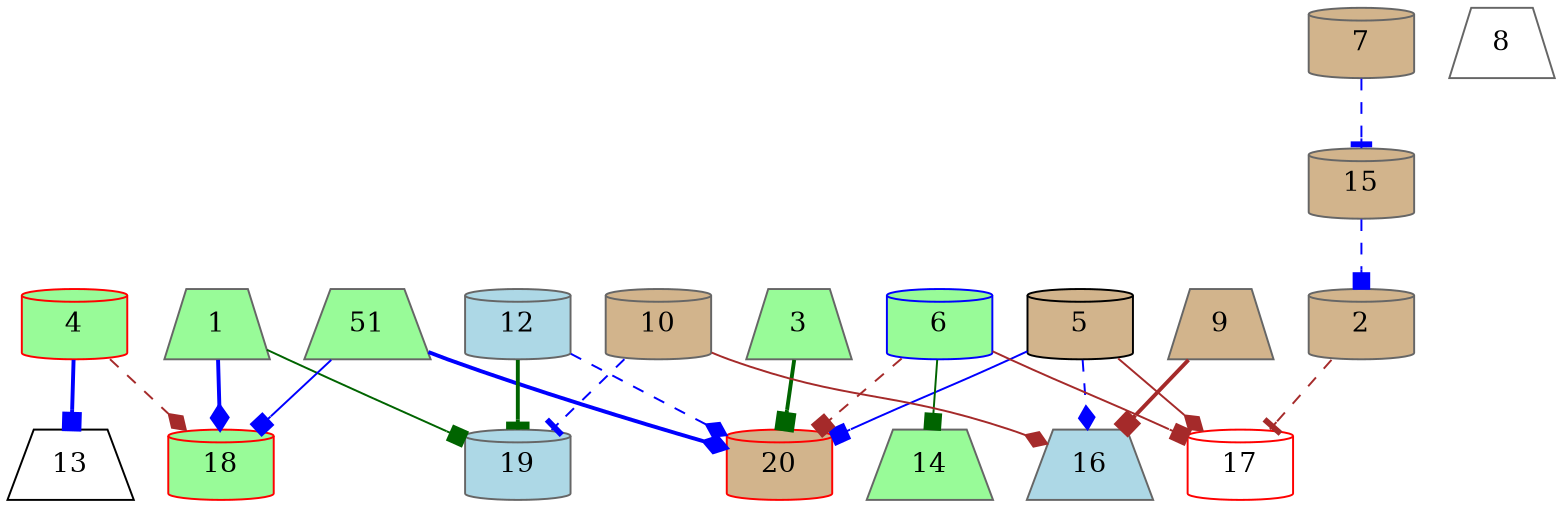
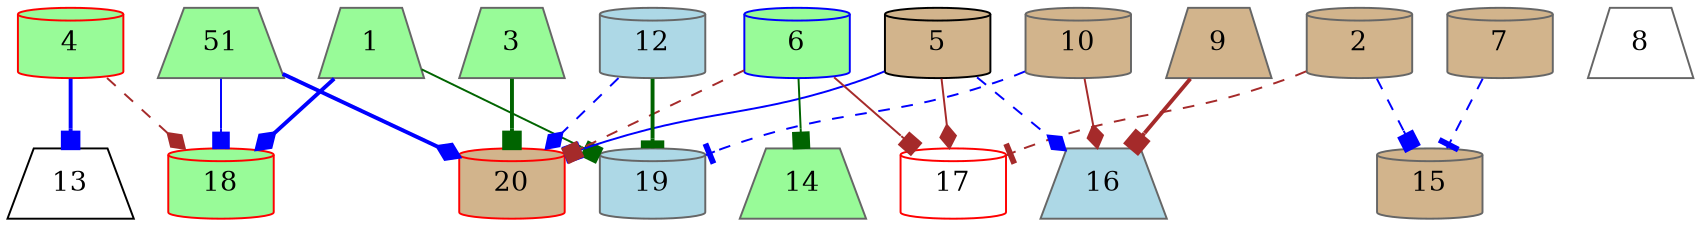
edge "15" -> "2": reversed
